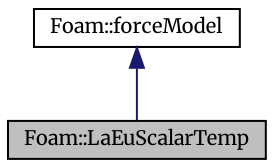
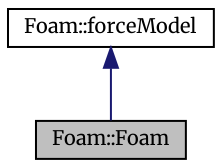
node "Foam::LaEuScalarTemp": label "Foam::LaEuScalarTemp" -> "Foam::Foam"
